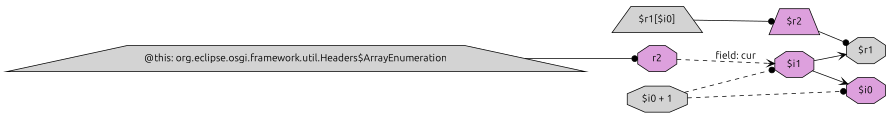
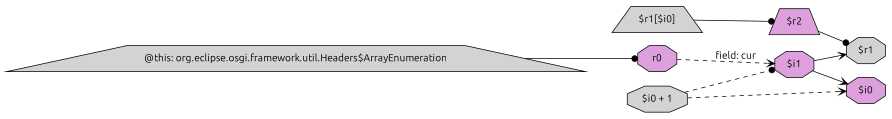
node "r2": label "r2" -> "r0"
edge "$i0 + 1" -> "$i0": arrowhead dot -> vee
